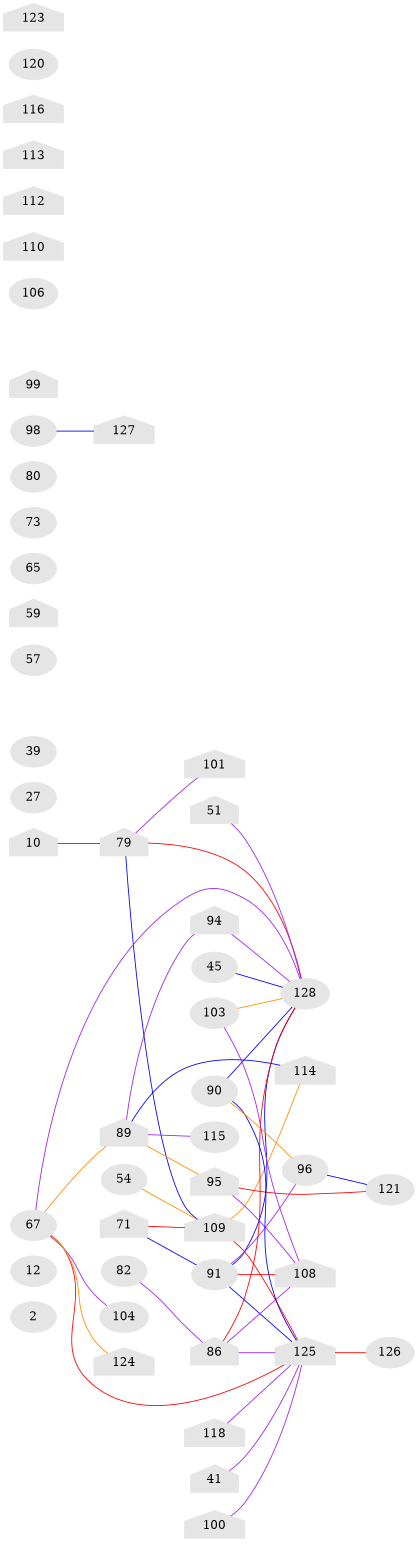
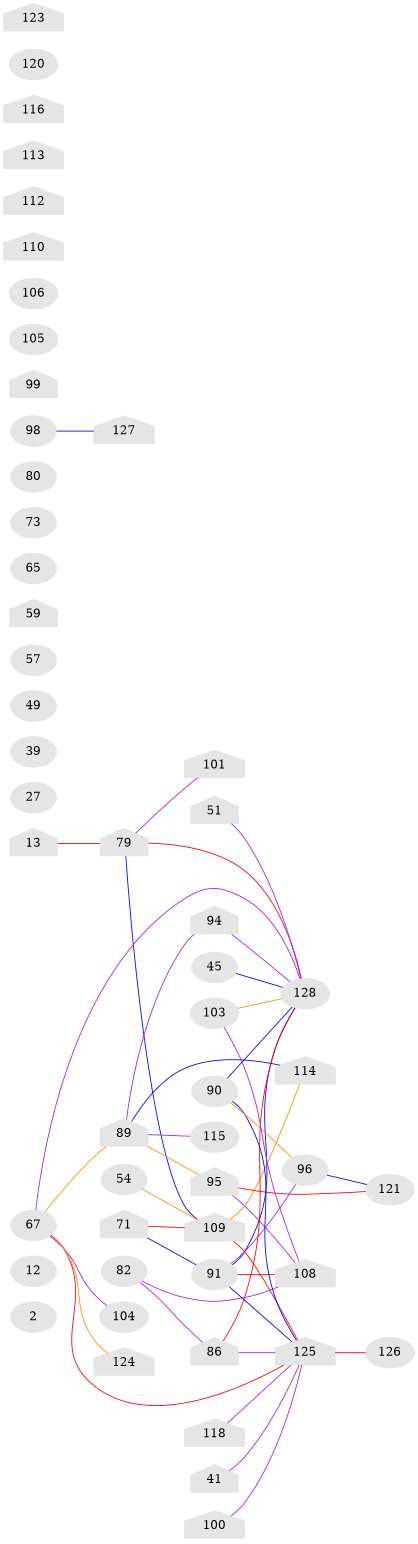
node "105": added
node "49": added
node "10": label "10" -> "13"
edge "108" -- "86": now "108" -- "82"
